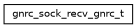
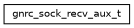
node "gnrc_sock_recv_gnrc_t": label "gnrc_sock_recv_gnrc_t" -> "gnrc_sock_recv_aux_t"
